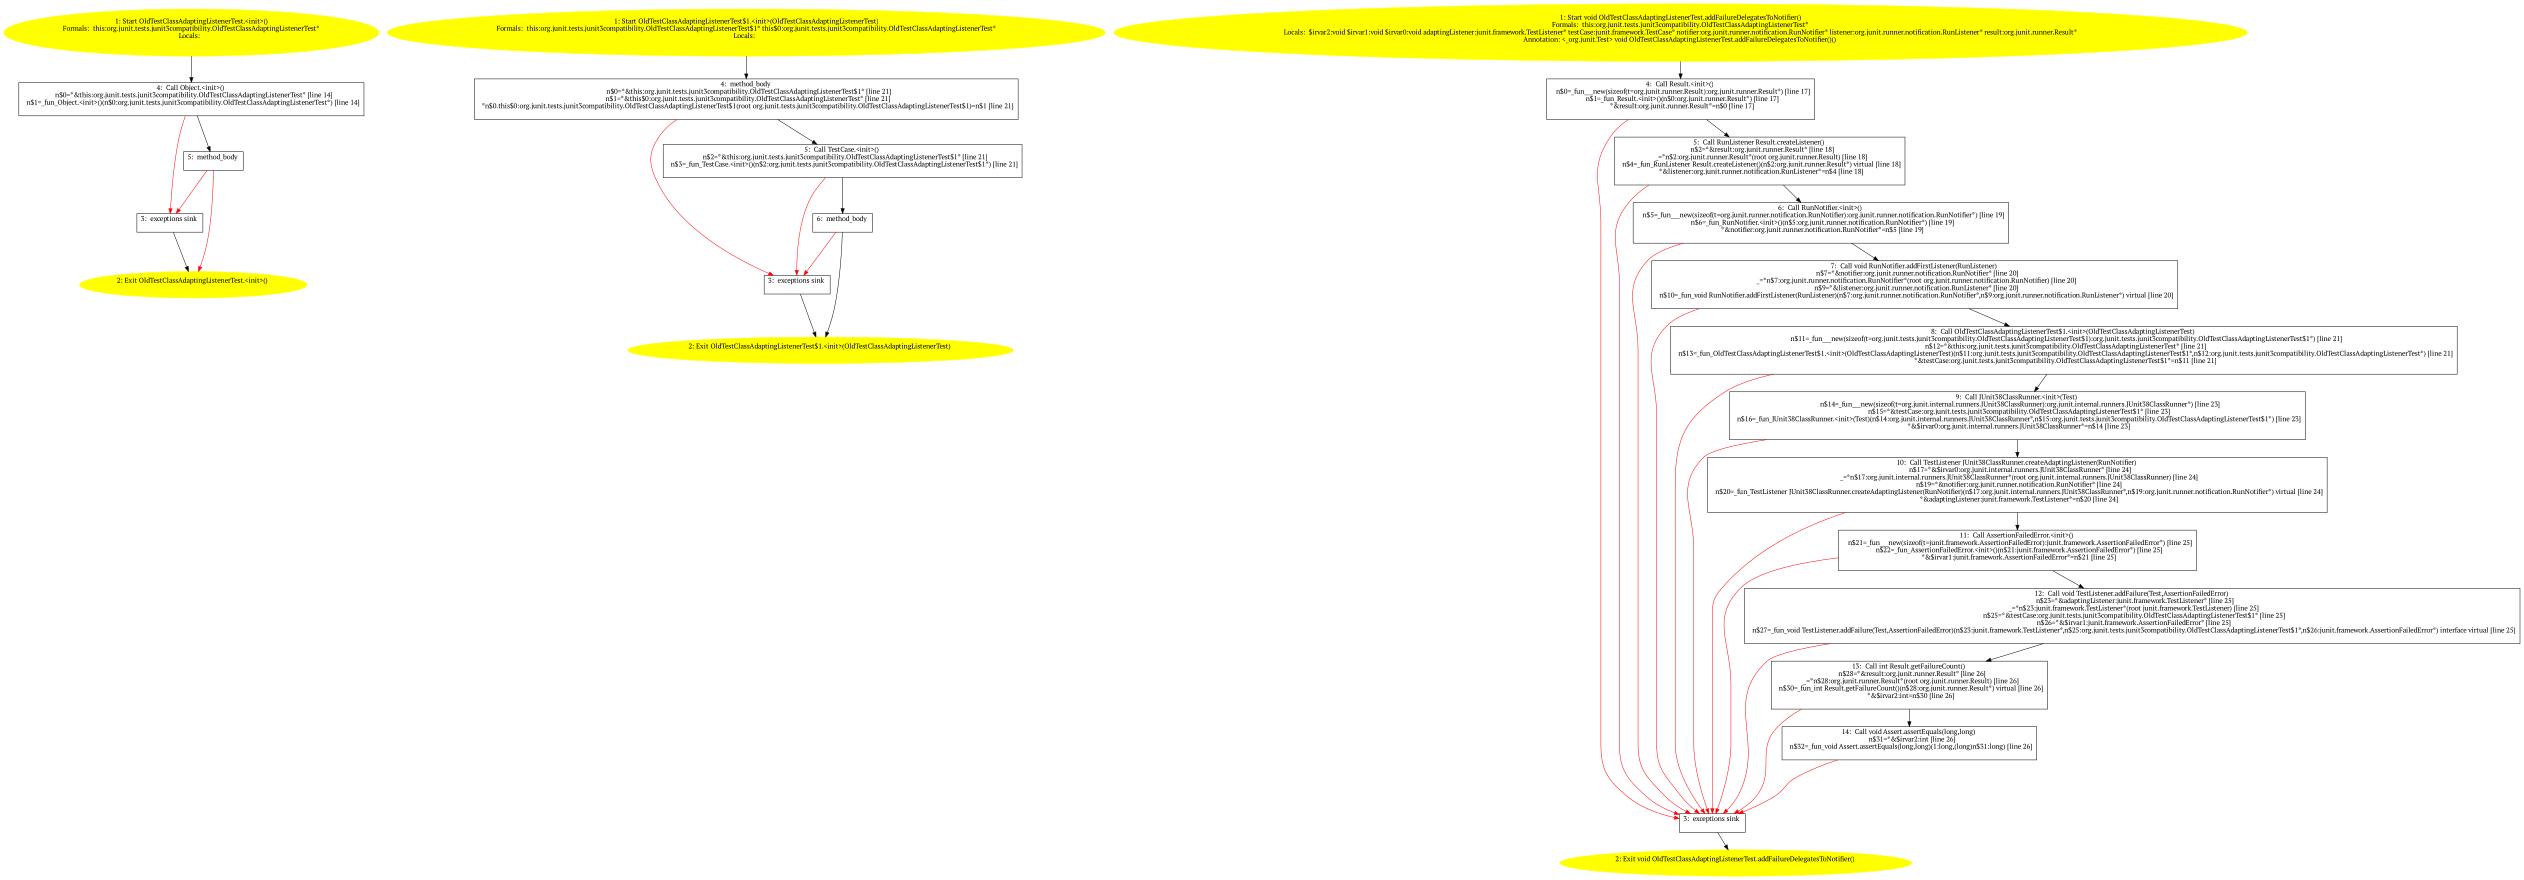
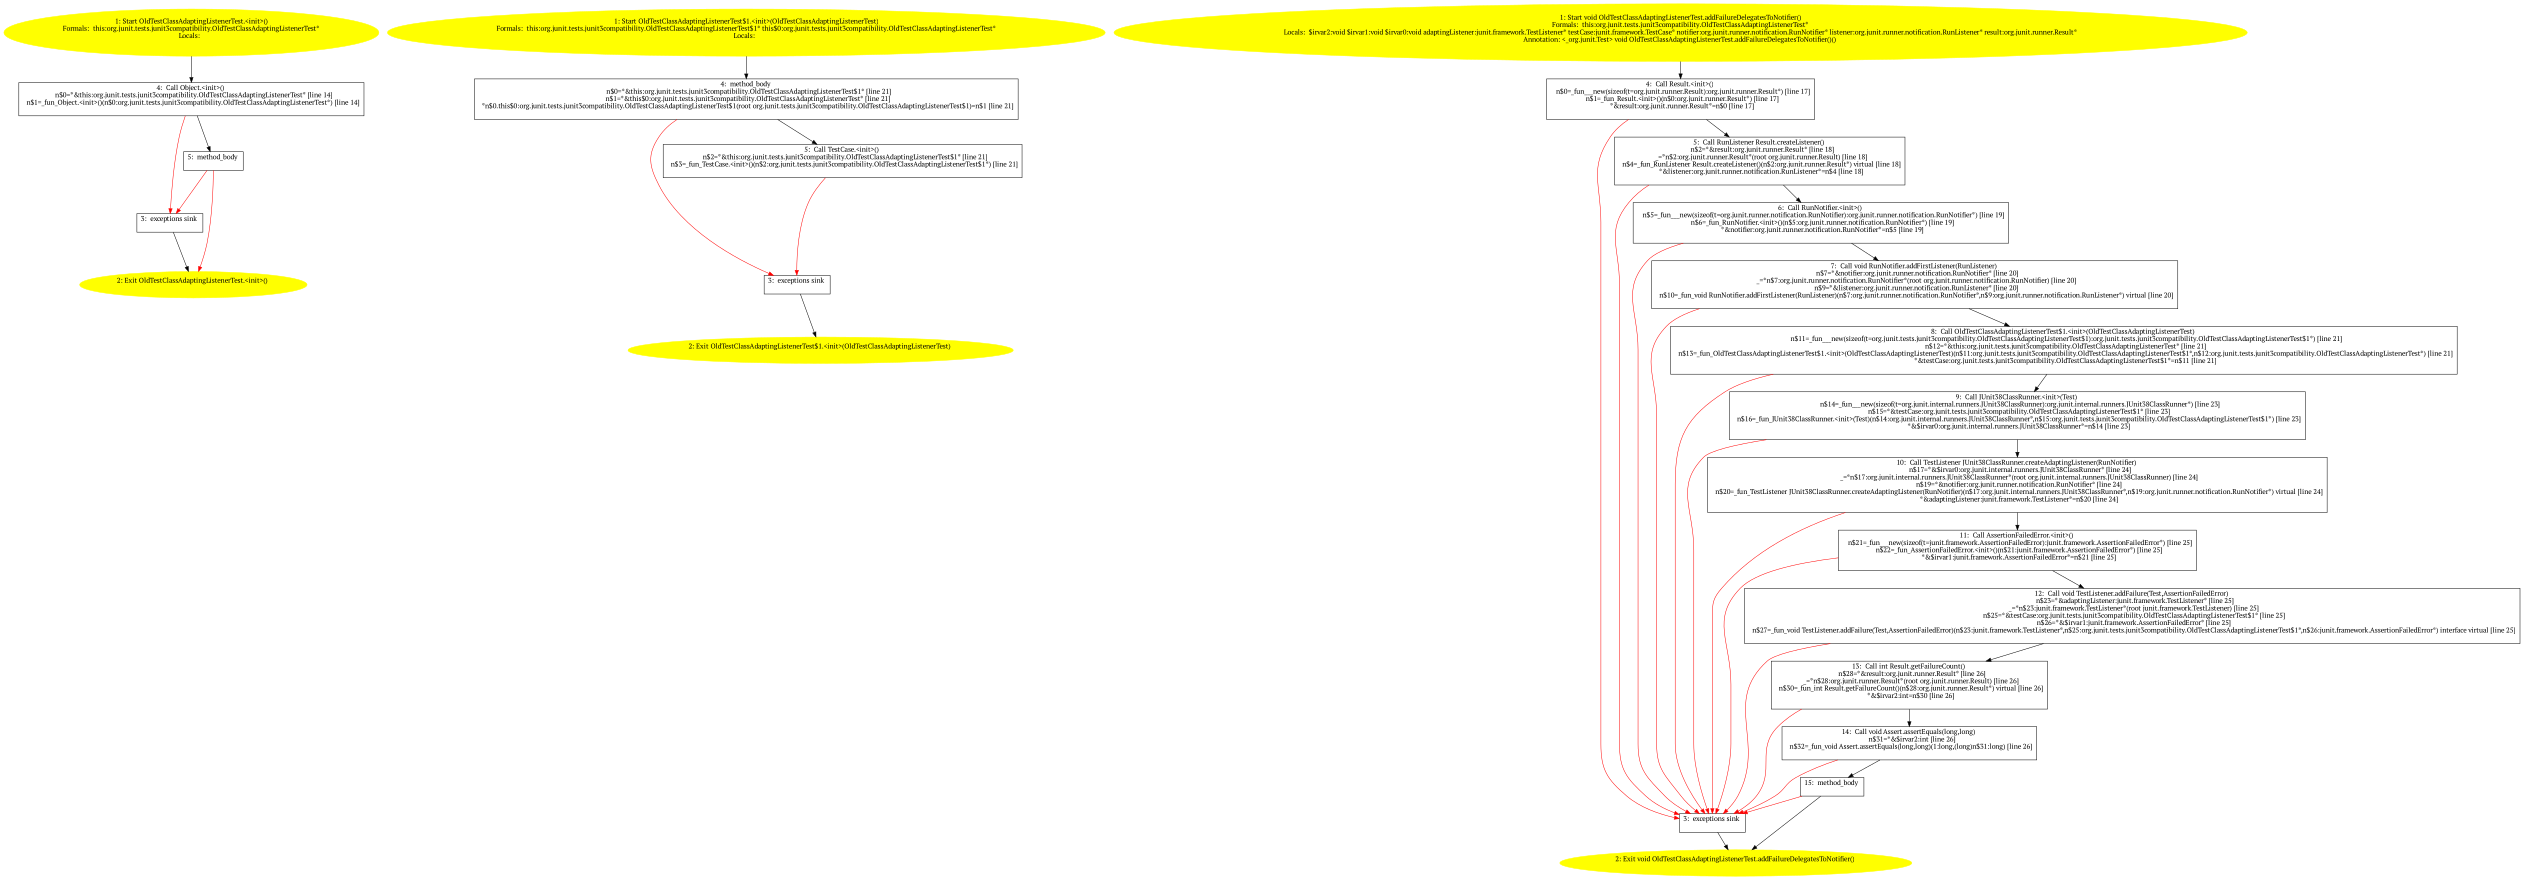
node "6:  method_body": removed
node "15:  method_body": added
